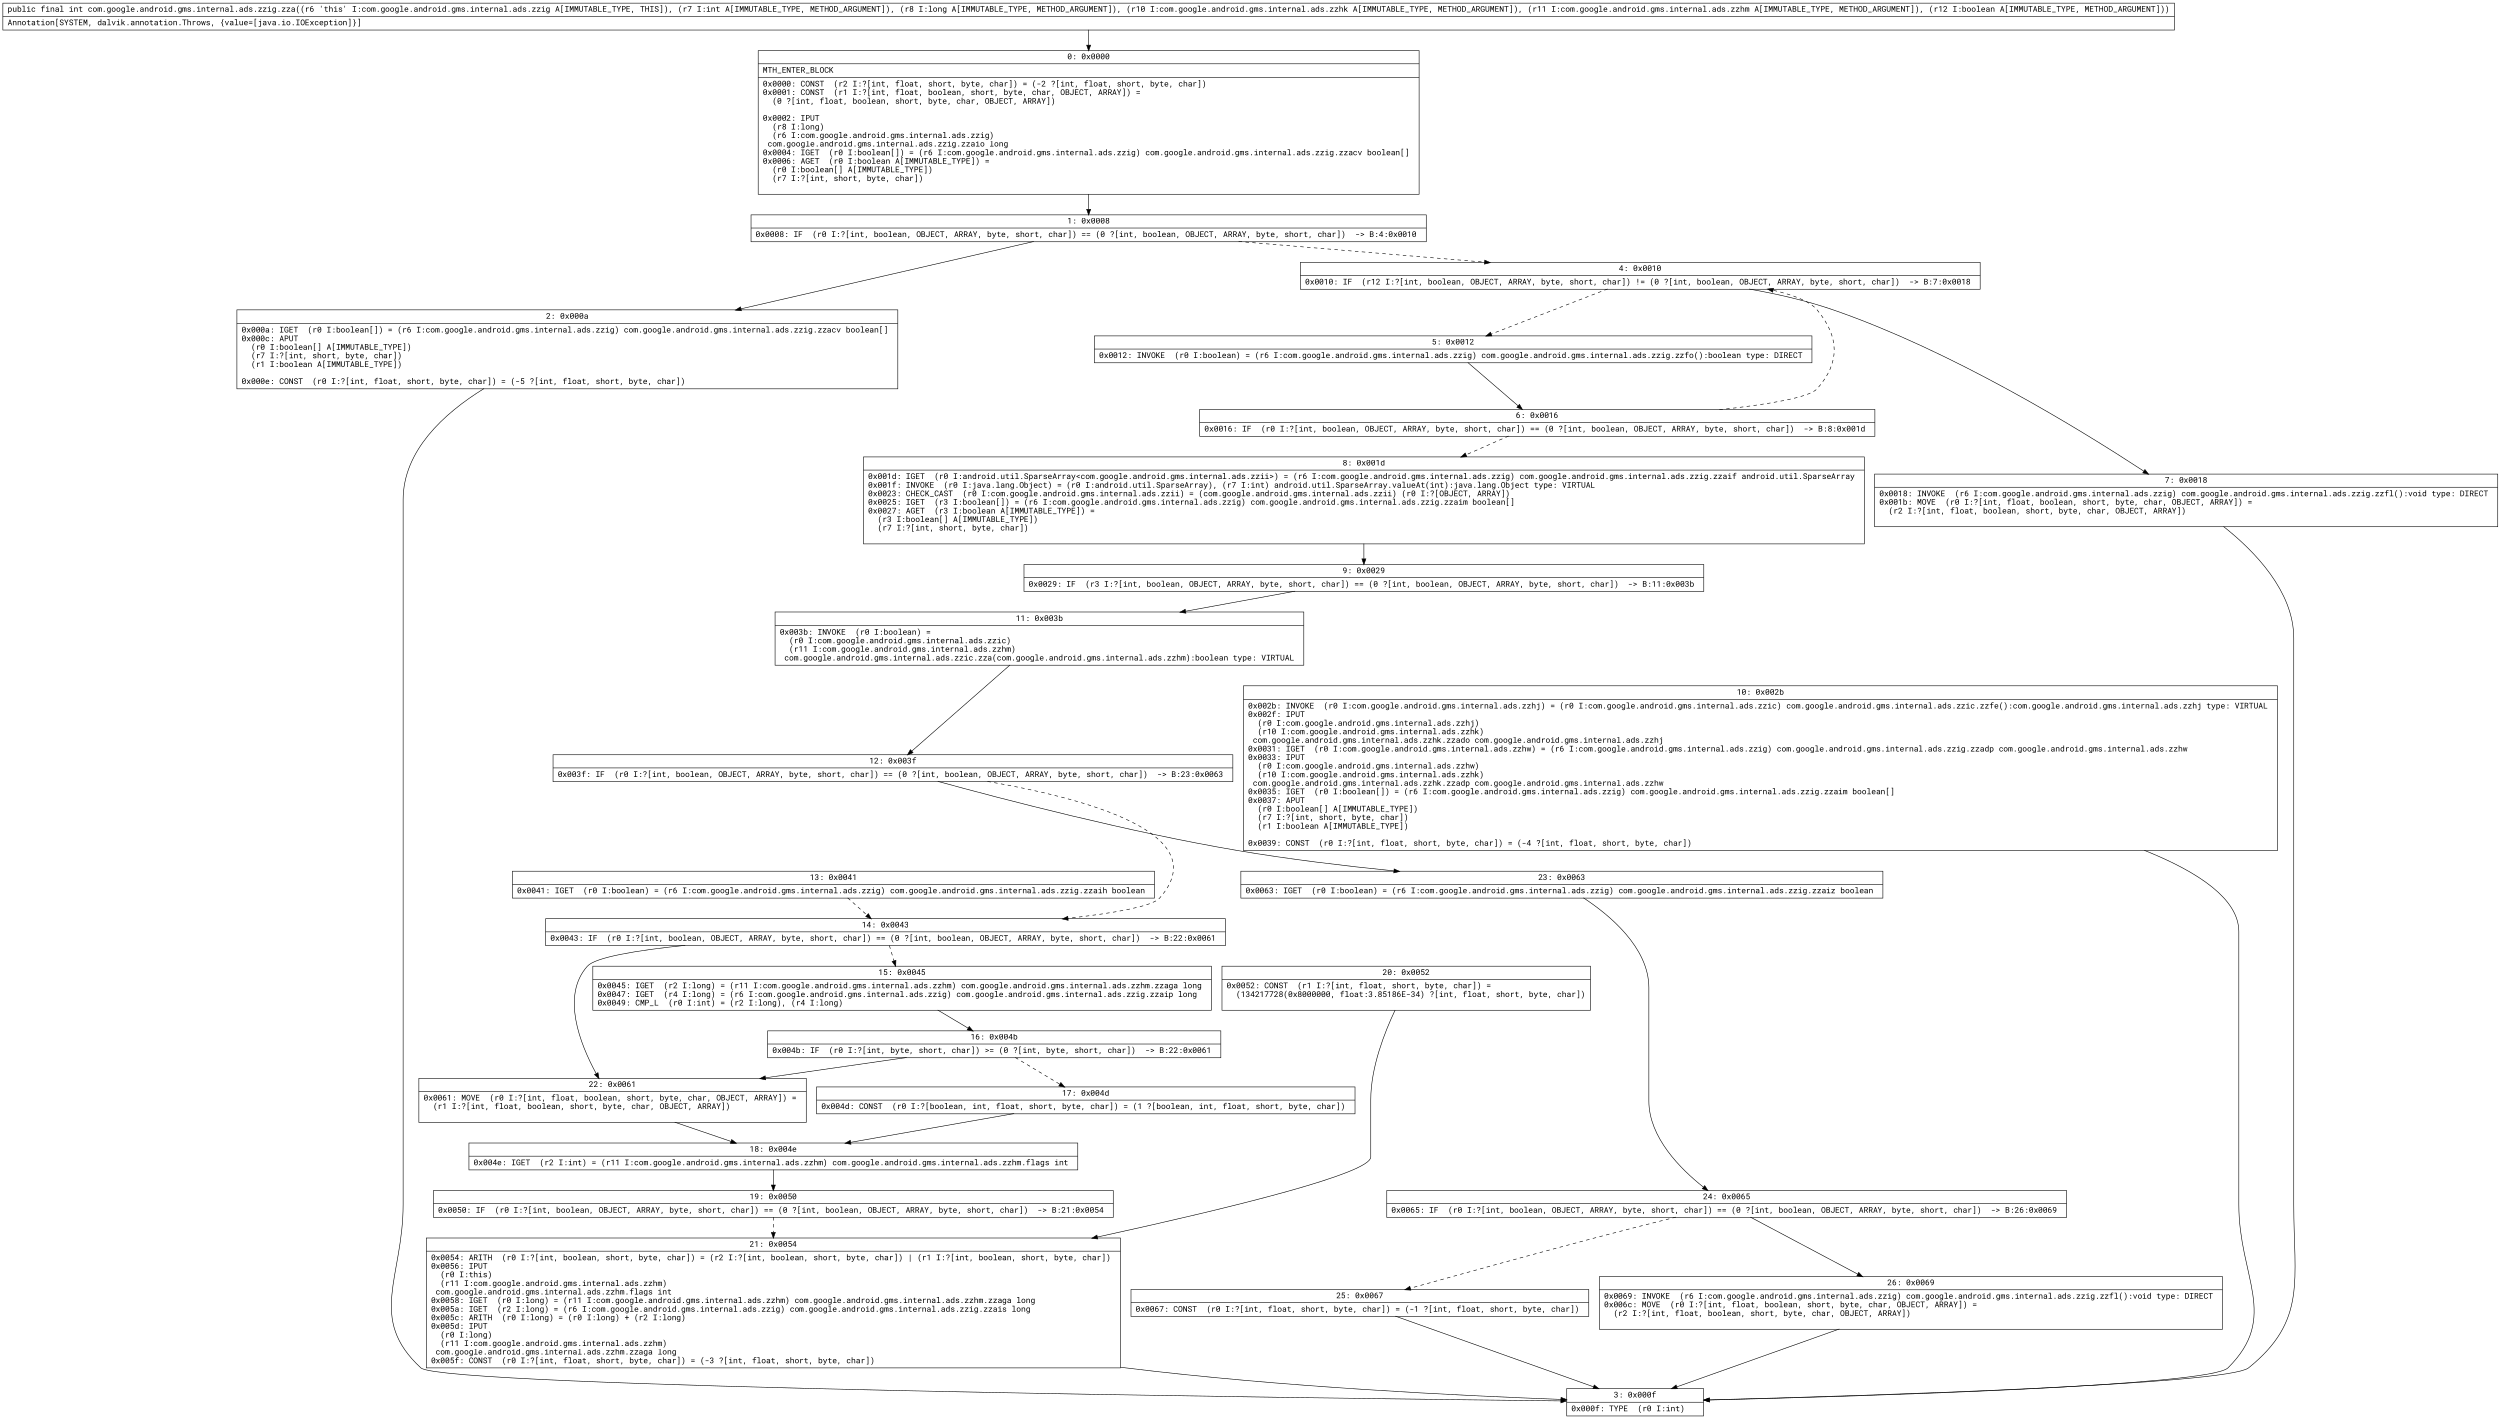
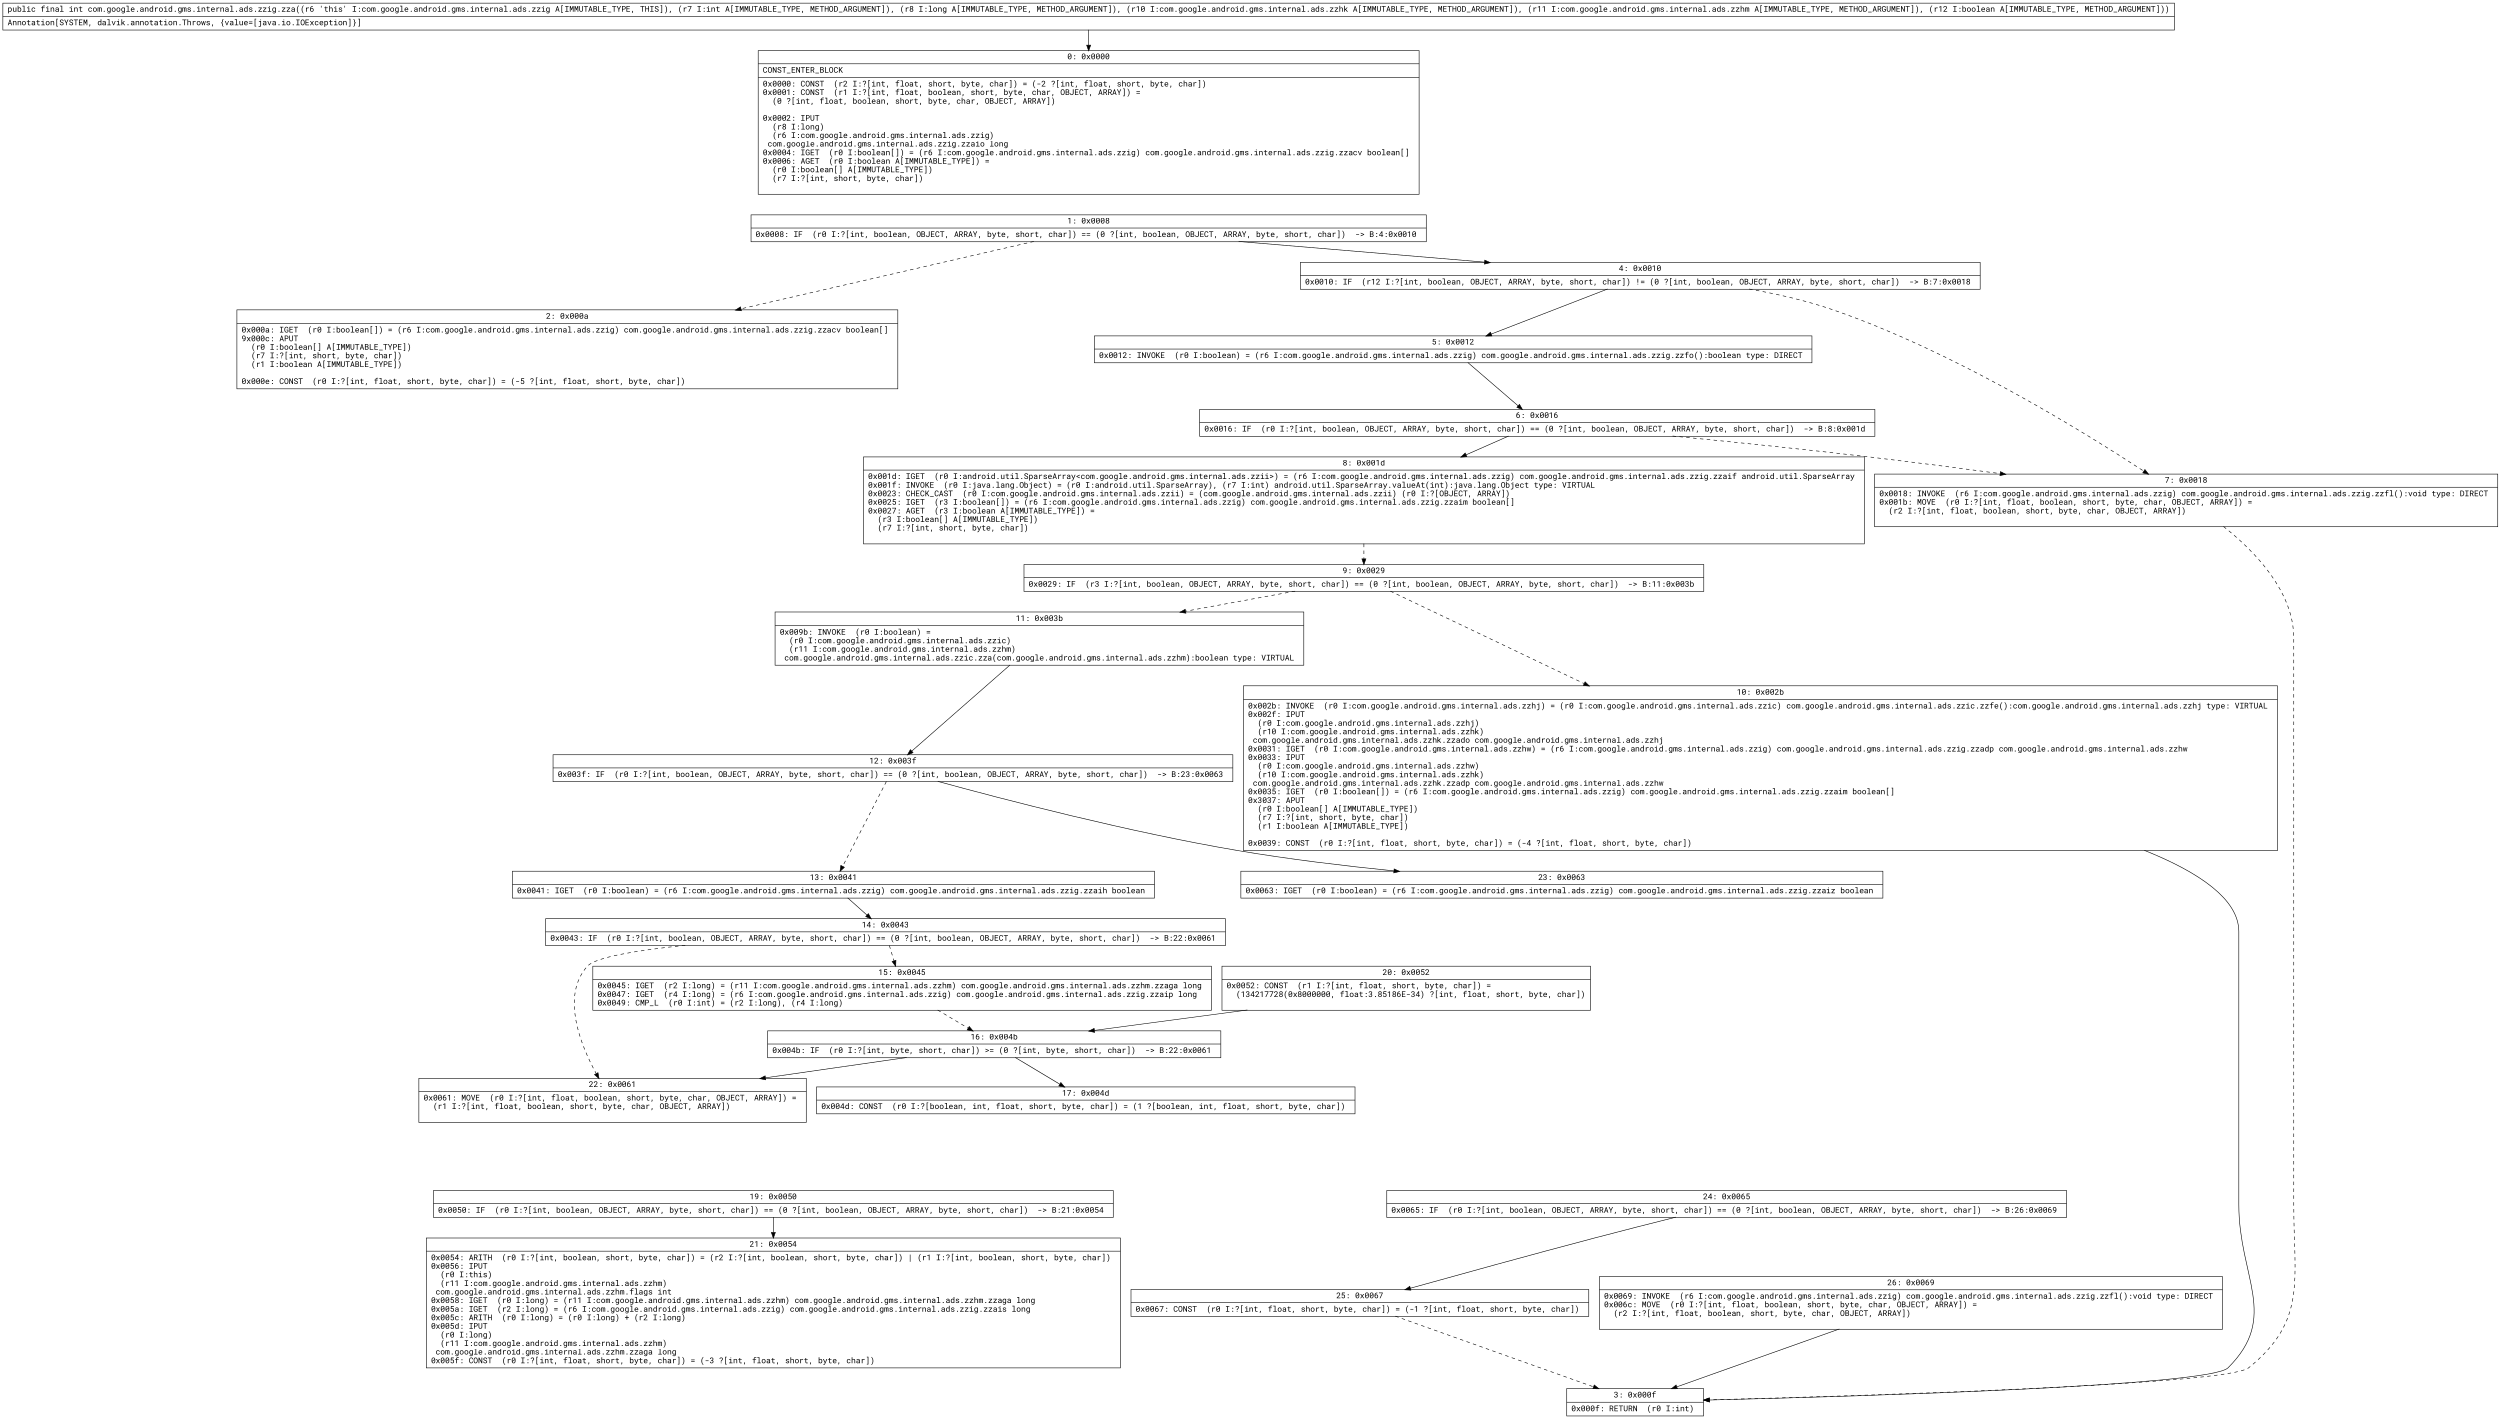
node "0: 0x0000": text "MTH_ENTER_BLOCK" -> "CONST_ENTER_BLOCK"
edge "0: 0x0000" -> "1: 0x0008": removed
edge "1: 0x0008" -> "4: 0x0010": style dashed -> solid
edge "1: 0x0008" -> "2: 0x000a": style solid -> dashed
edge "4: 0x0010" -> "5: 0x0012": style dashed -> solid
node "2: 0x000a": text "0x000c: APUT" -> "9x000c: APUT"
edge "4: 0x0010" -> "7: 0x0018": style solid -> dashed
edge "6: 0x0016" -> "4: 0x0010": now "6: 0x0016" -> "7: 0x0018"
edge "6: 0x0016" -> "8: 0x001d": style dashed -> solid
edge "8: 0x001d" -> "9: 0x0029": style solid -> dashed
edge "9: 0x0029" -> "11: 0x003b": style solid -> dashed
node "11: 0x003b": text "0x003b: INVOKE  (r0 I:boolean) =" -> "0x009b: INVOKE  (r0 I:boolean) ="
edge "9: 0x0029" -> "10: 0x002b": added
node "10: 0x002b": text "0x0037: APUT" -> "0x3037: APUT"
edge "12: 0x003f" -> "14: 0x0043": now "12: 0x003f" -> "13: 0x0041"
edge "13: 0x0041" -> "14: 0x0043": style dashed -> solid
edge "14: 0x0043" -> "22: 0x0061": style solid -> dashed
edge "15: 0x0045" -> "16: 0x004b": style solid -> dashed
edge "23: 0x0063" -> "24: 0x0065": removed
edge "16: 0x004b" -> "17: 0x004d": style dashed -> solid
node "18: 0x004e": removed
edge "20: 0x0052" -> "21: 0x0054": now "20: 0x0052" -> "16: 0x004b"
edge "7: 0x0018" -> "3: 0x000f": style solid -> dashed
edge "19: 0x0050" -> "21: 0x0054": style dashed -> solid
edge "24: 0x0065" -> "26: 0x0069": removed
edge "24: 0x0065" -> "25: 0x0067": style dashed -> solid
edge "25: 0x0067" -> "3: 0x000f": style solid -> dashed
edge "2: 0x000a" -> "3: 0x000f": removed
edge "21: 0x0054" -> "3: 0x000f": removed
node "3: 0x000f": text "0x000f: TYPE  (r0 I:int)" -> "0x000f: RETURN  (r0 I:int)"
